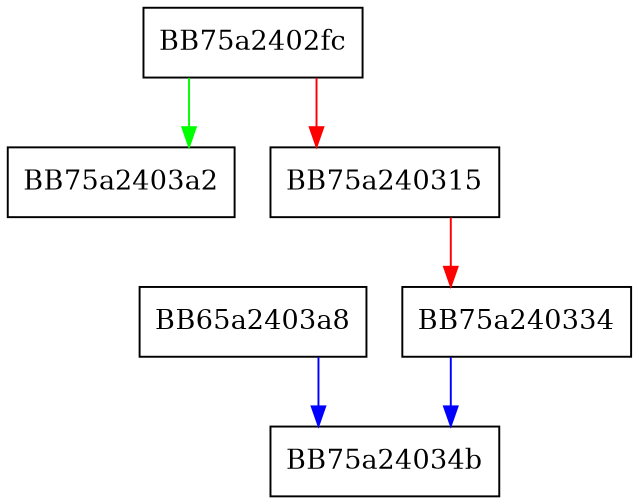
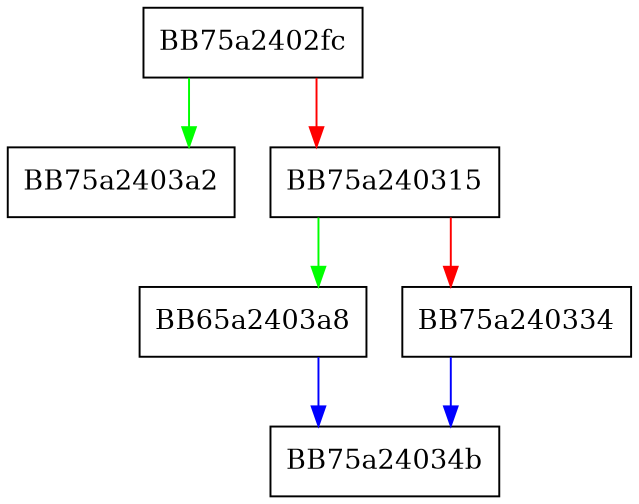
edge "BB75a240315" -> "BB65a2403a8": added
